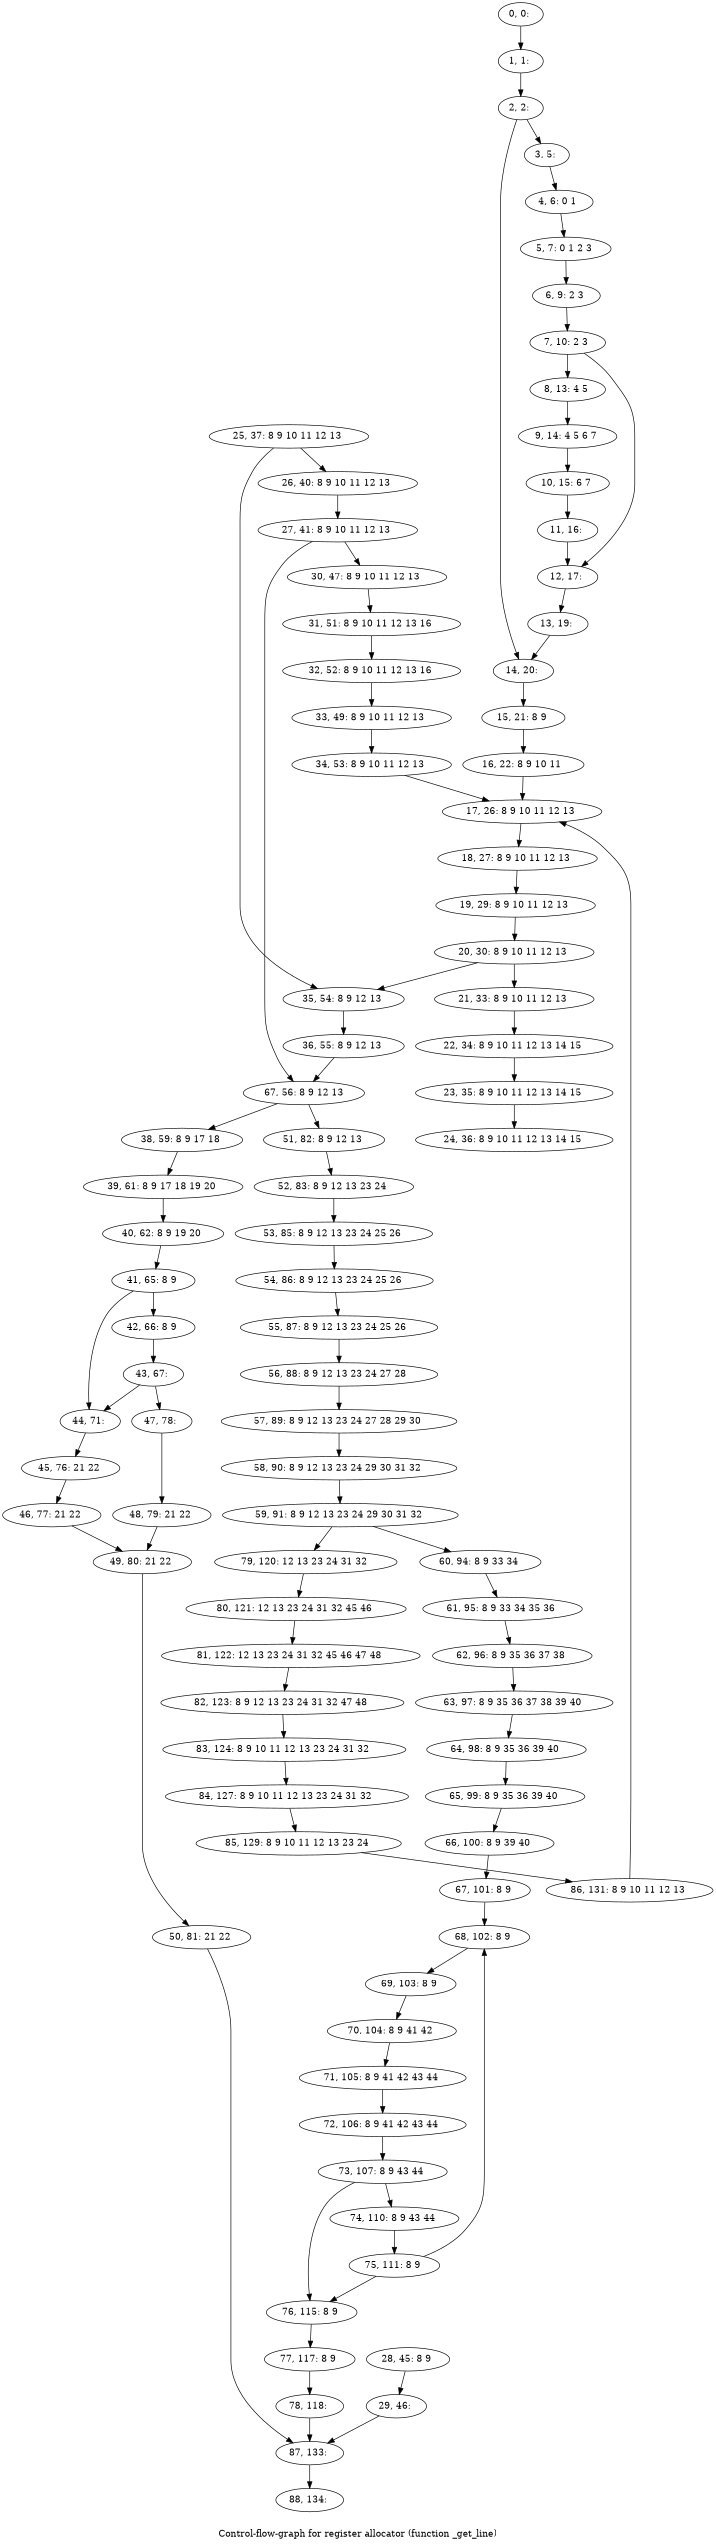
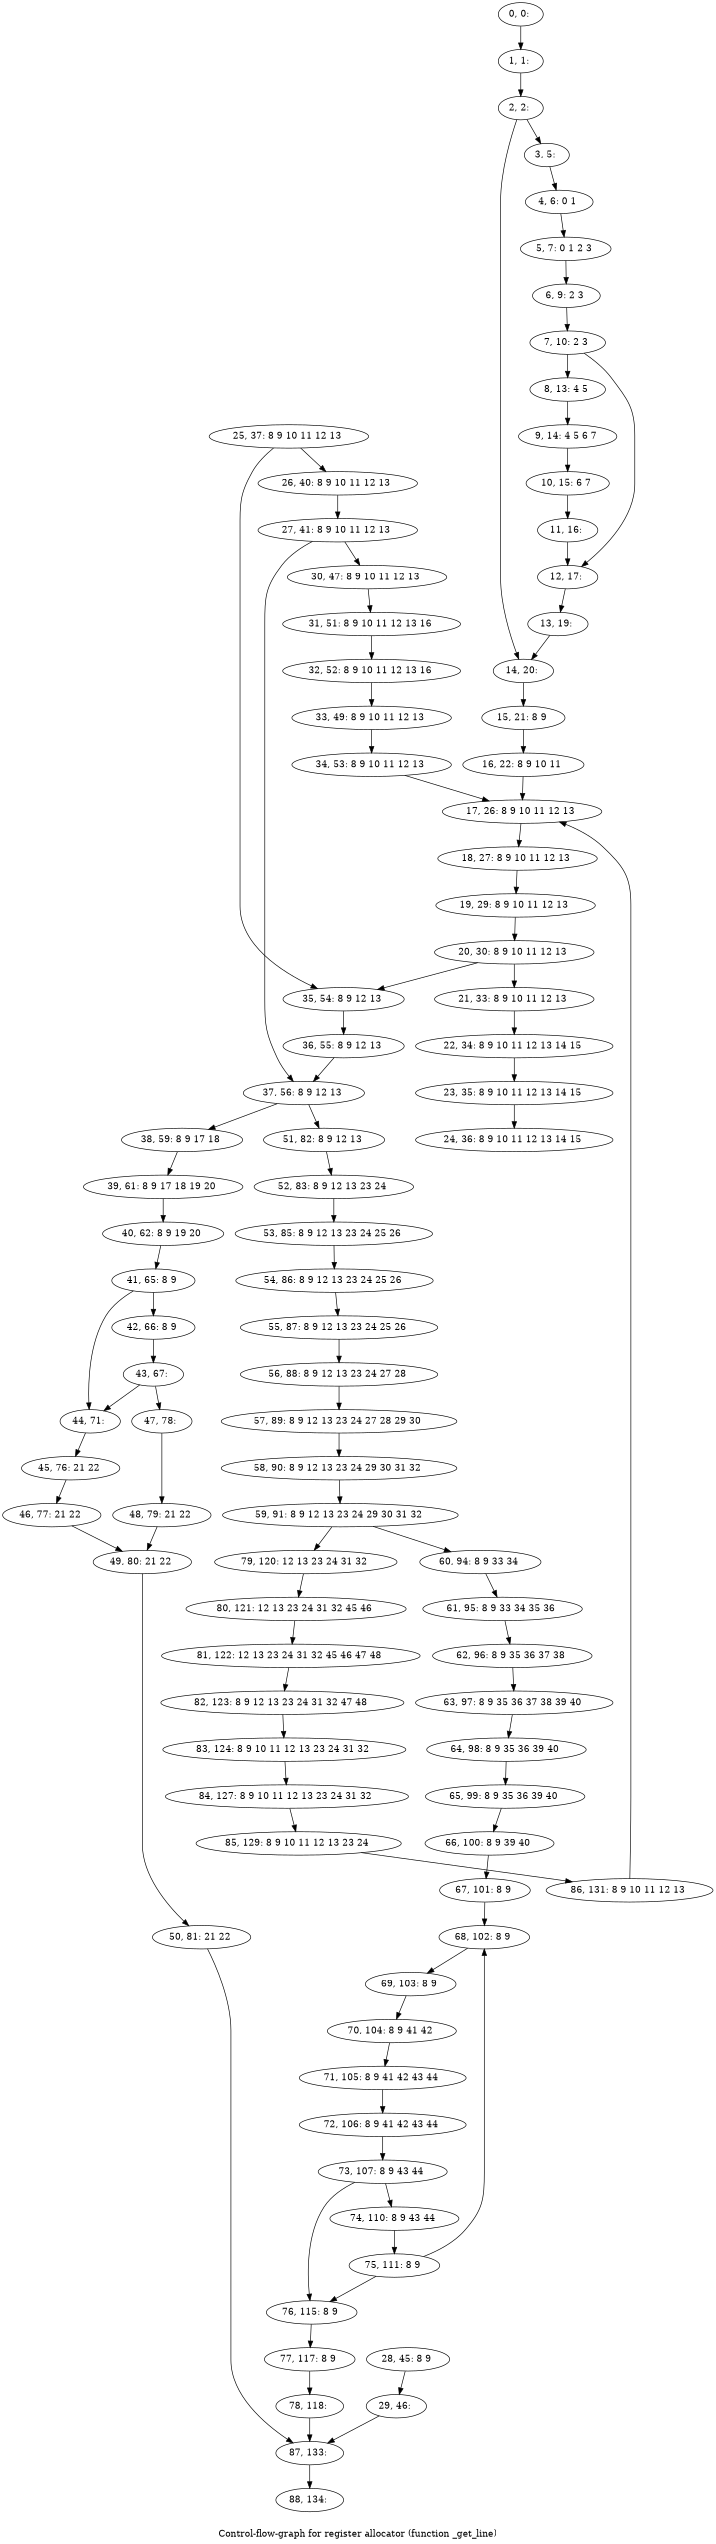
node "67, 56: 8 9 12 13": label "67, 56: 8 9 12 13" -> "37, 56: 8 9 12 13"
